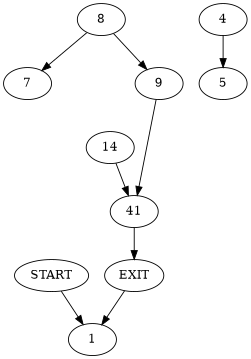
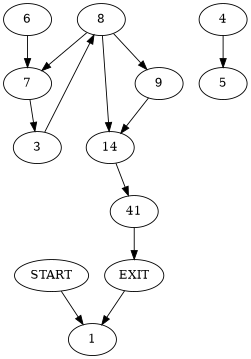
node "6": added
edge "8" -> "14": added
edge "9" -> "41": now "9" -> "14"
node "3": added
